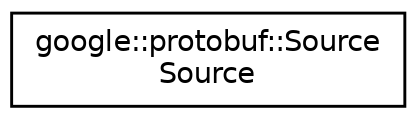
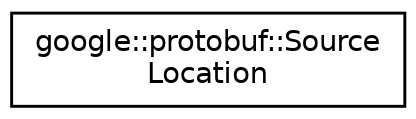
node "google::protobuf::Source Source": label "google::protobuf::Source Source" -> "google::protobuf::Source Location"
